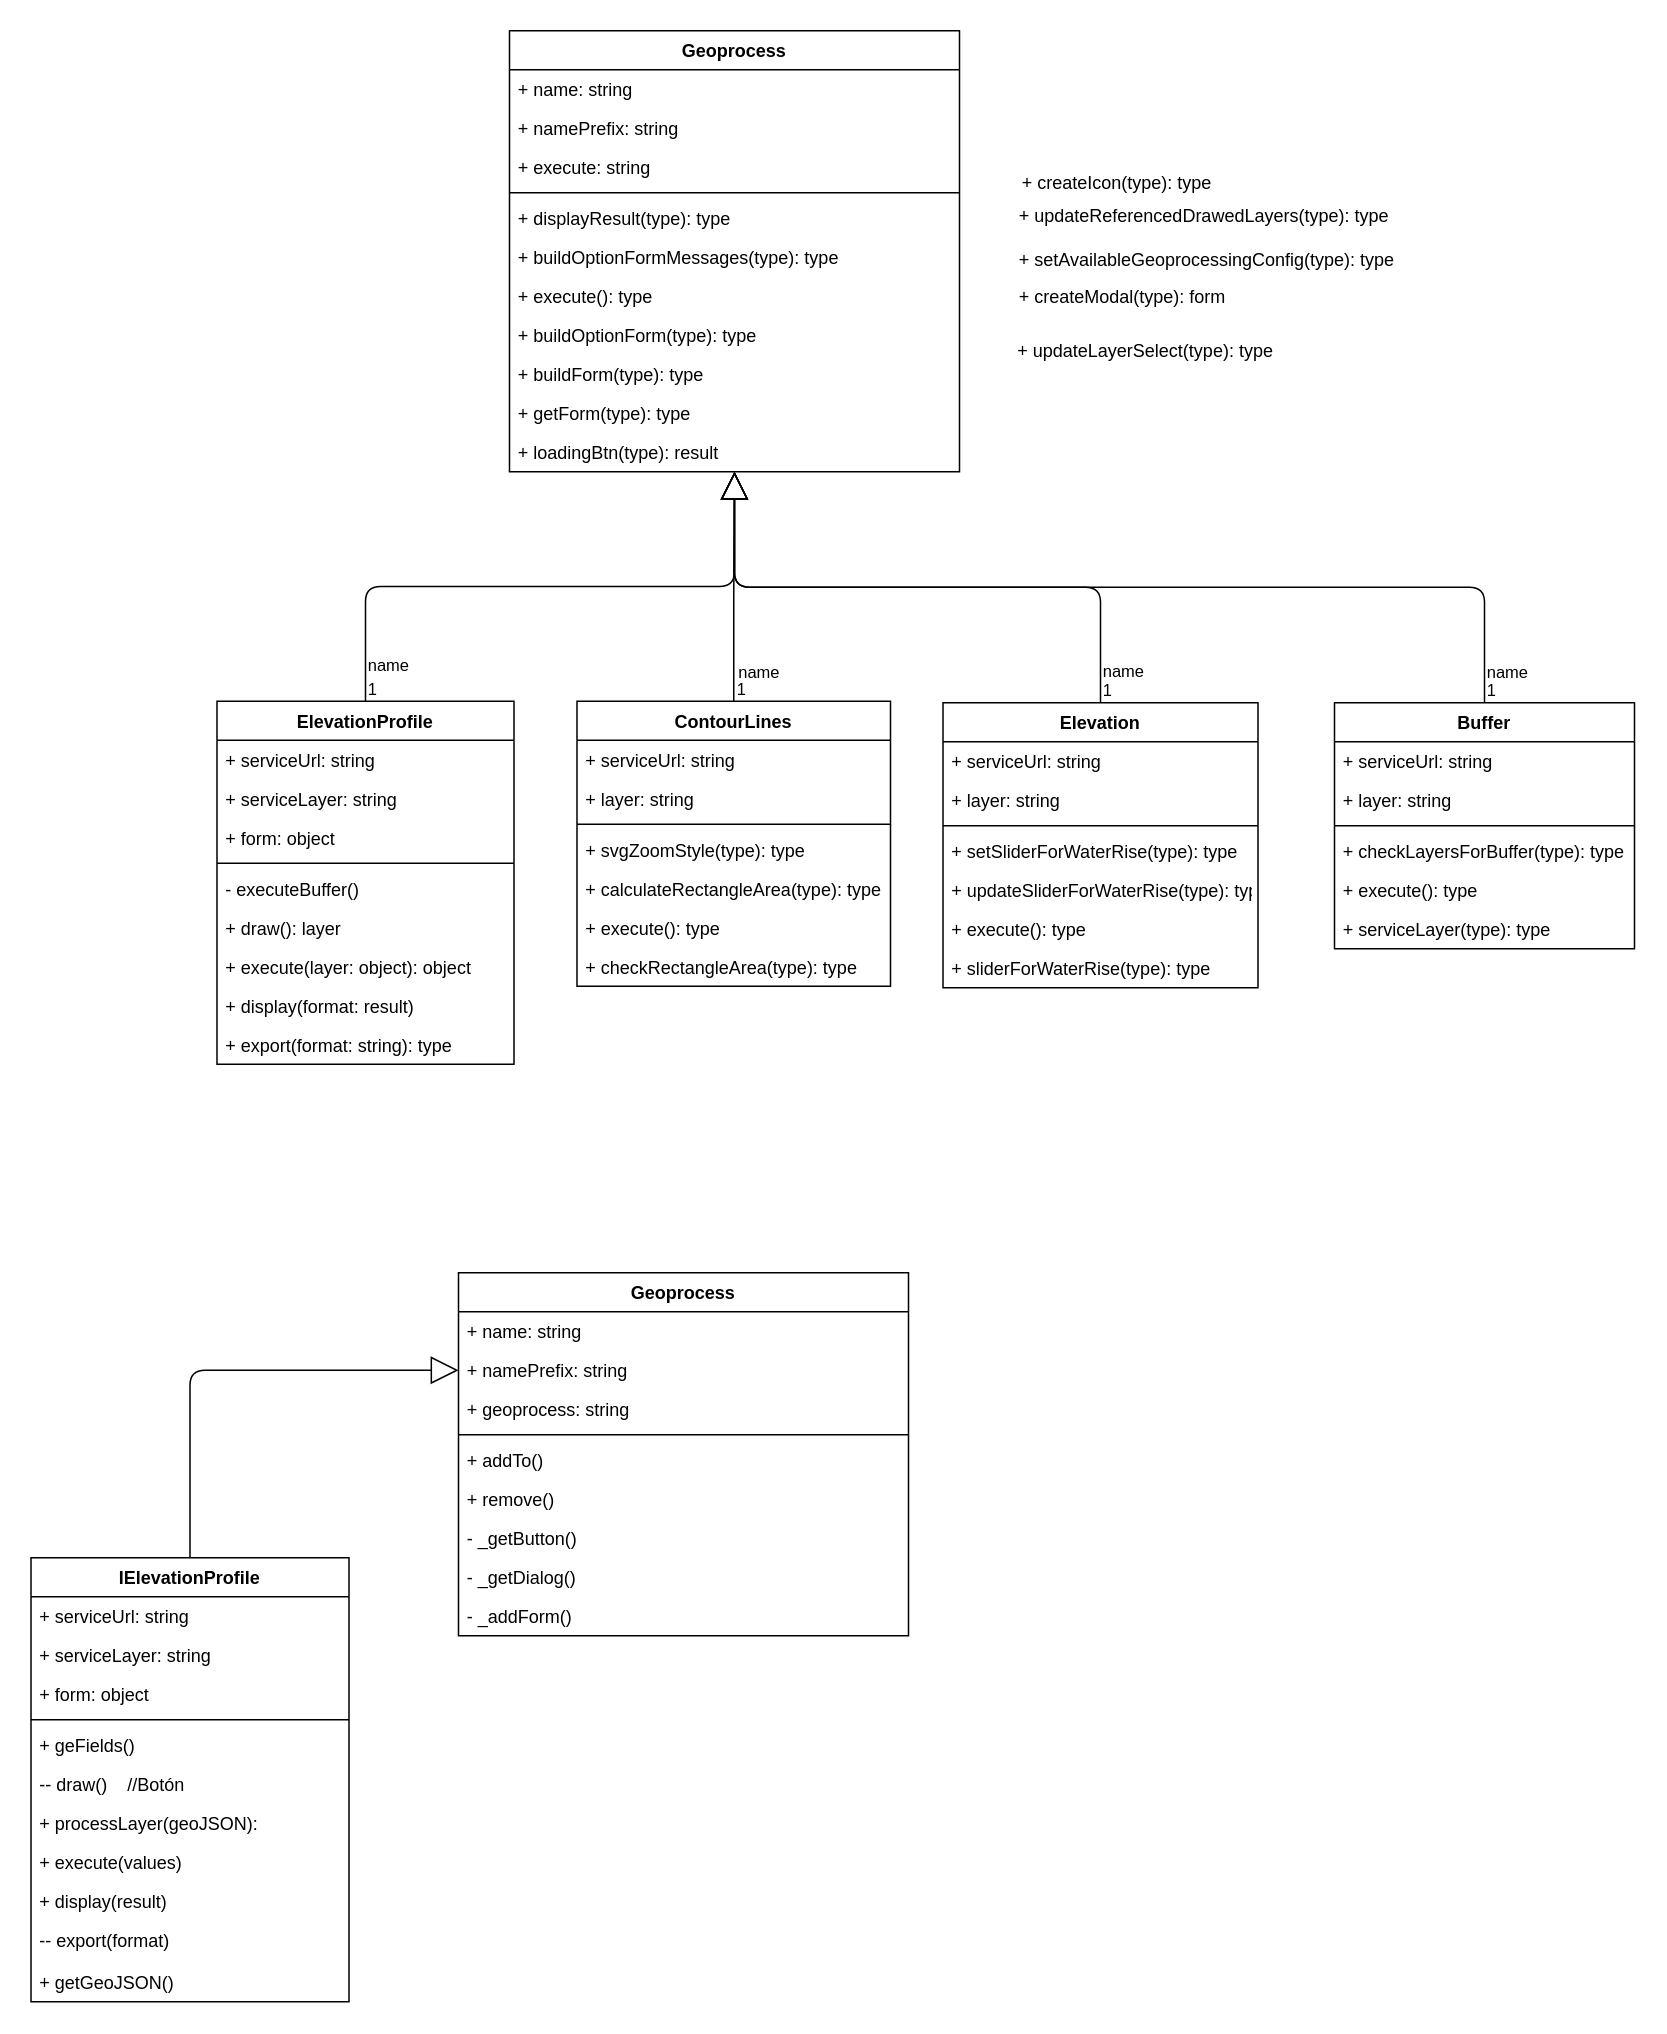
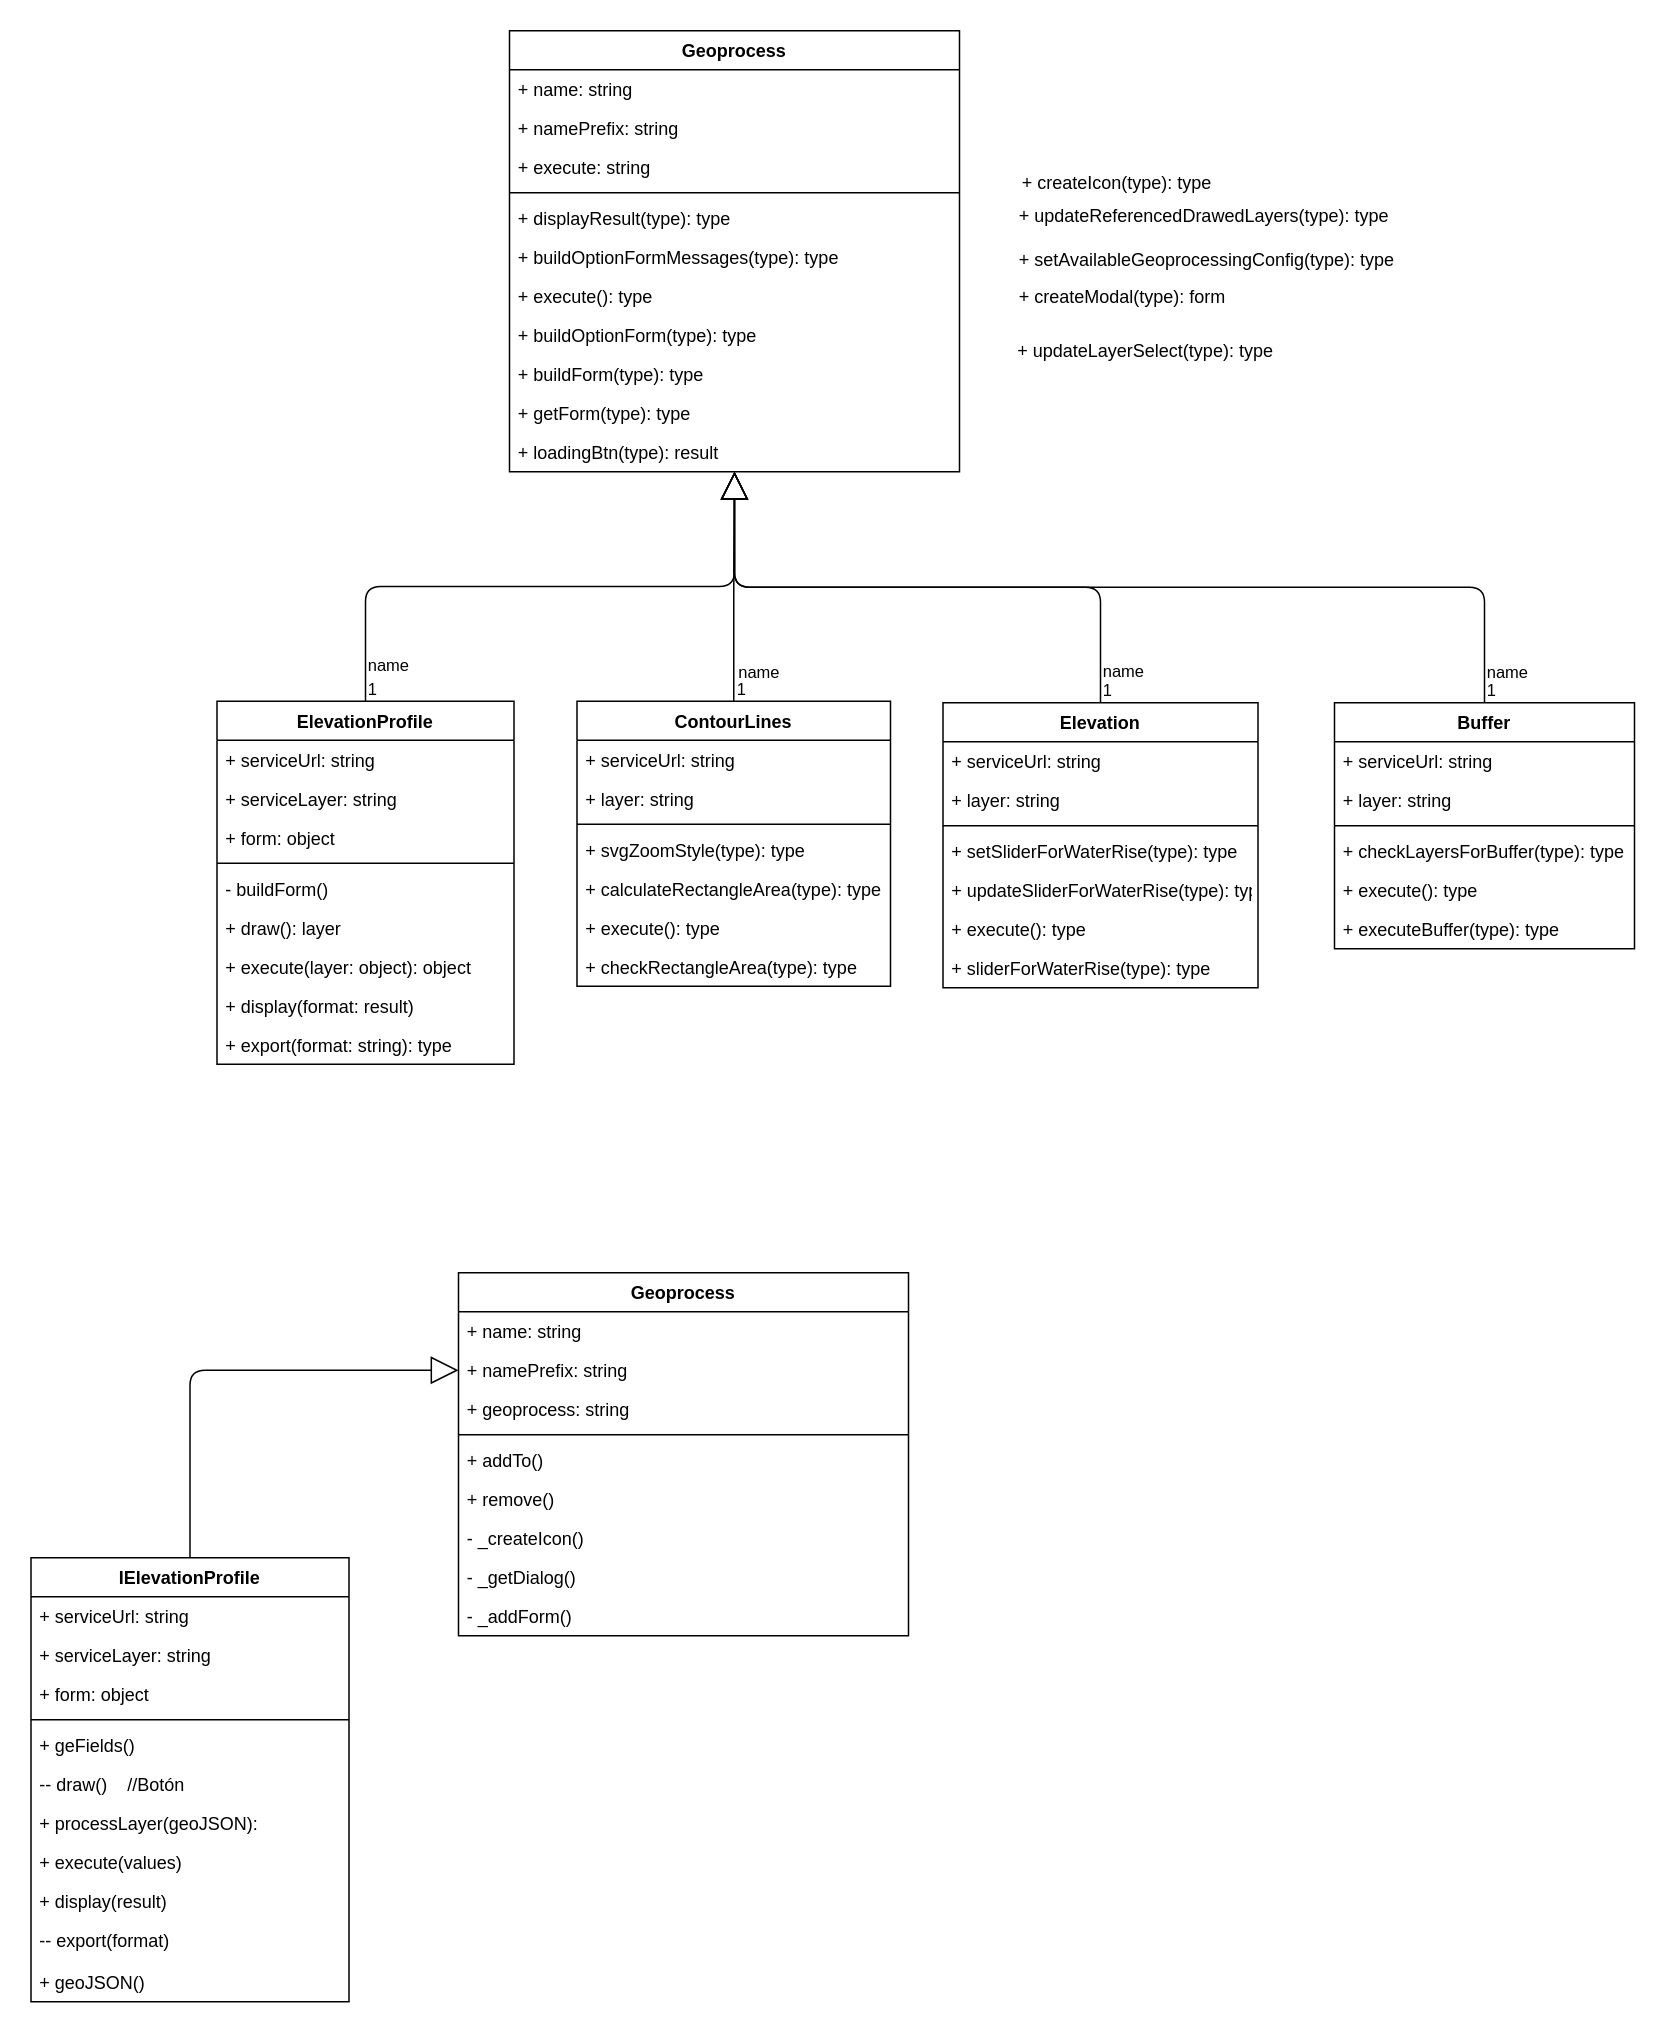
node "- executeBuffer()": label "- executeBuffer()" -> "- buildForm()"
node "+ serviceLayer(type): type": label "+ serviceLayer(type): type" -> "+ executeBuffer(type): type"
node "- _getButton()": label "- _getButton()" -> "- _createIcon()"
node "+ getGeoJSON()": label "+ getGeoJSON()" -> "+ geoJSON()"
